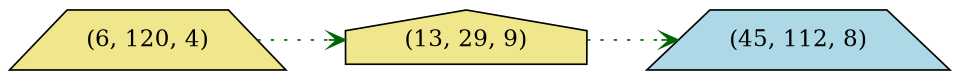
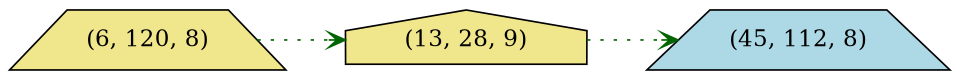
node "(6, 120, 4)": label "(6, 120, 4)" -> "(6, 120, 8)"
node "(13, 29, 9)": label "(13, 29, 9)" -> "(13, 28, 9)"
